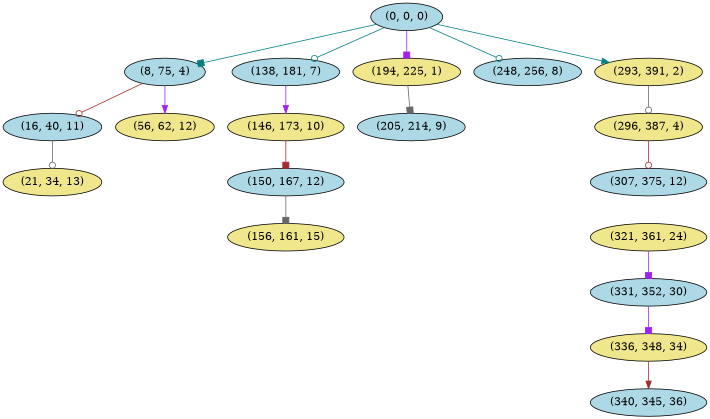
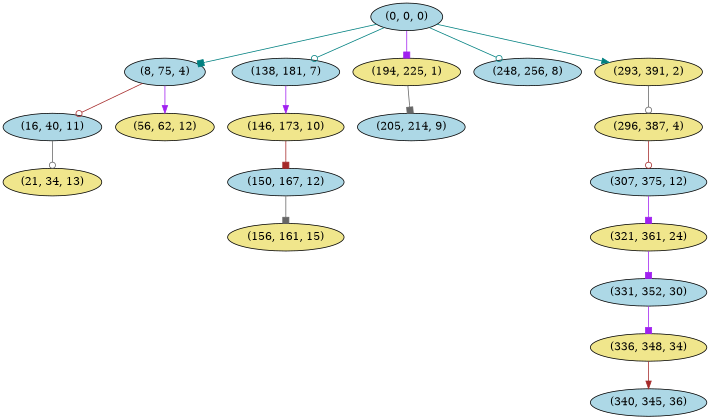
edge "(307, 375, 12)" -> "(321, 361, 24)": added
